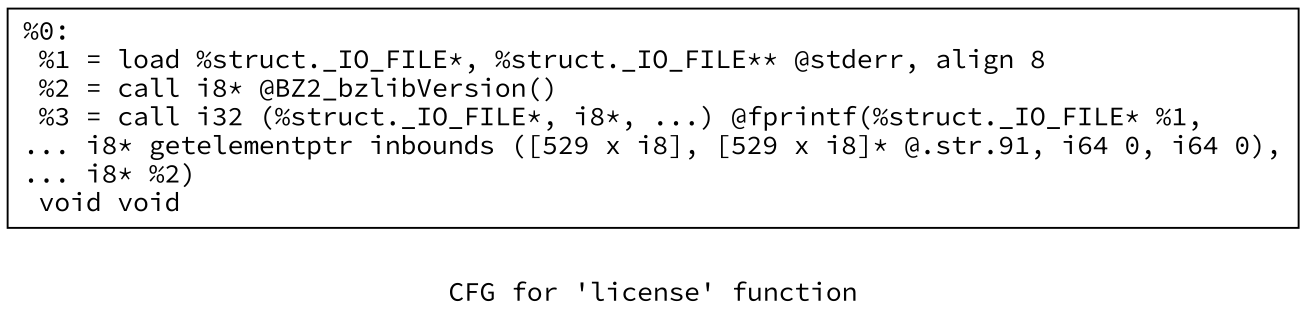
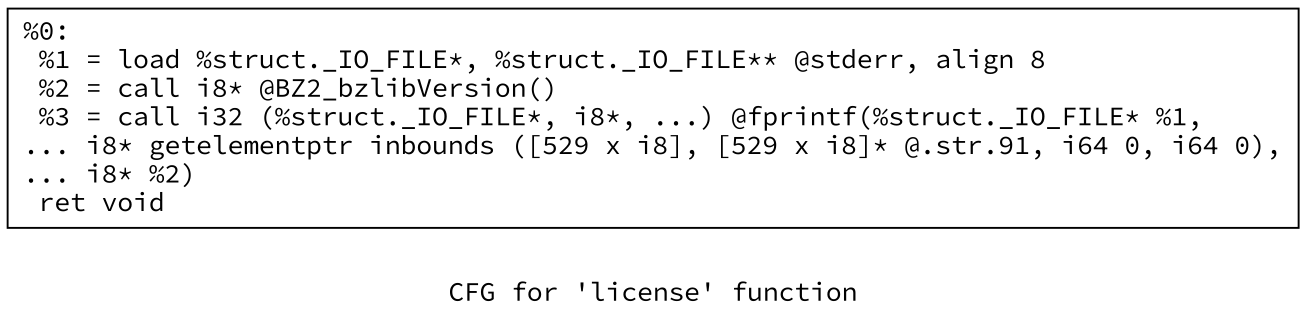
node "%0:": text "void void" -> "ret void"
